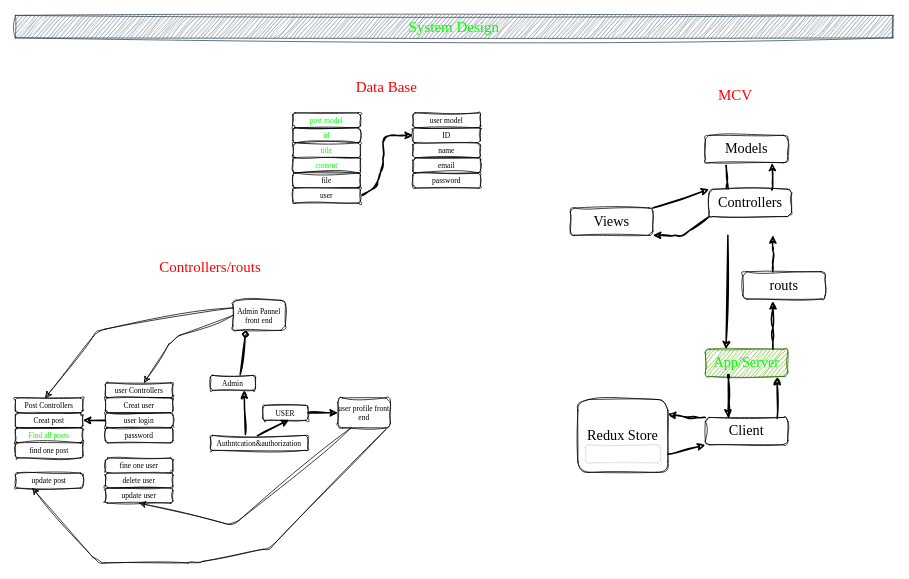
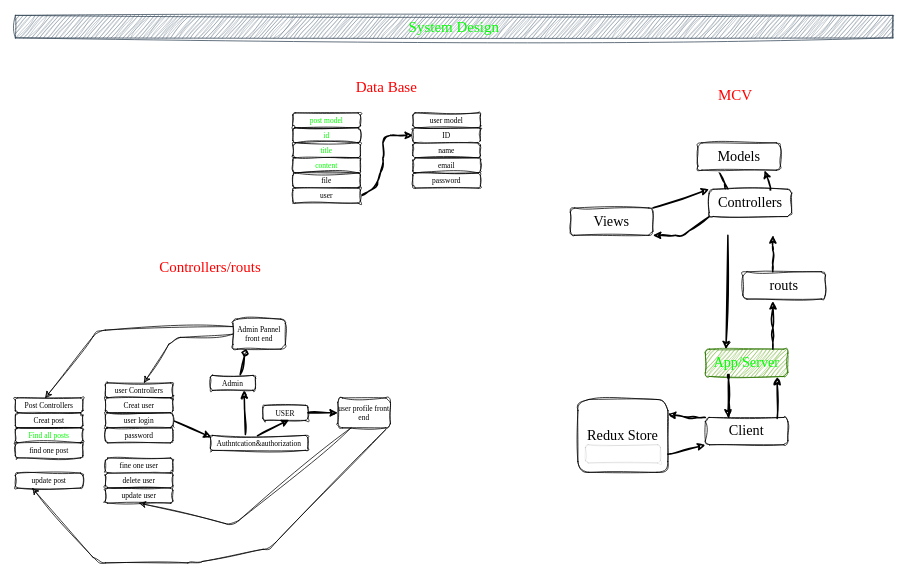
node "Models": moved (747, 149) -> (739, 157)
node "Admin Pannel front end": moved (259, 315) -> (259, 334)
edge "user login" -> "Creat post": now "user login" -> "Authntcation&authorization"
